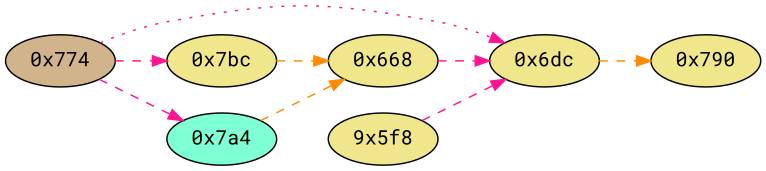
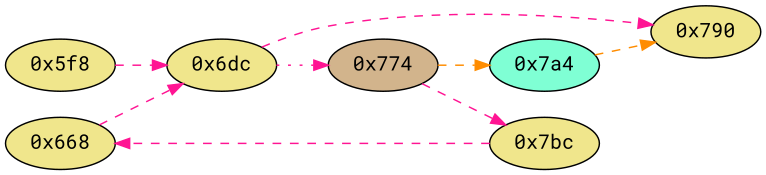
edge "0x774" -> "0x6dc": reversed
edge "0x7bc" -> "0x668": color darkorange -> deeppink
edge "0x6dc" -> "0x790": color darkorange -> deeppink
edge "0x774" -> "0x7a4": color deeppink -> darkorange
edge "0x7a4" -> "0x668": now "0x7a4" -> "0x790"
node "9x5f8": label "9x5f8" -> "0x5f8"
